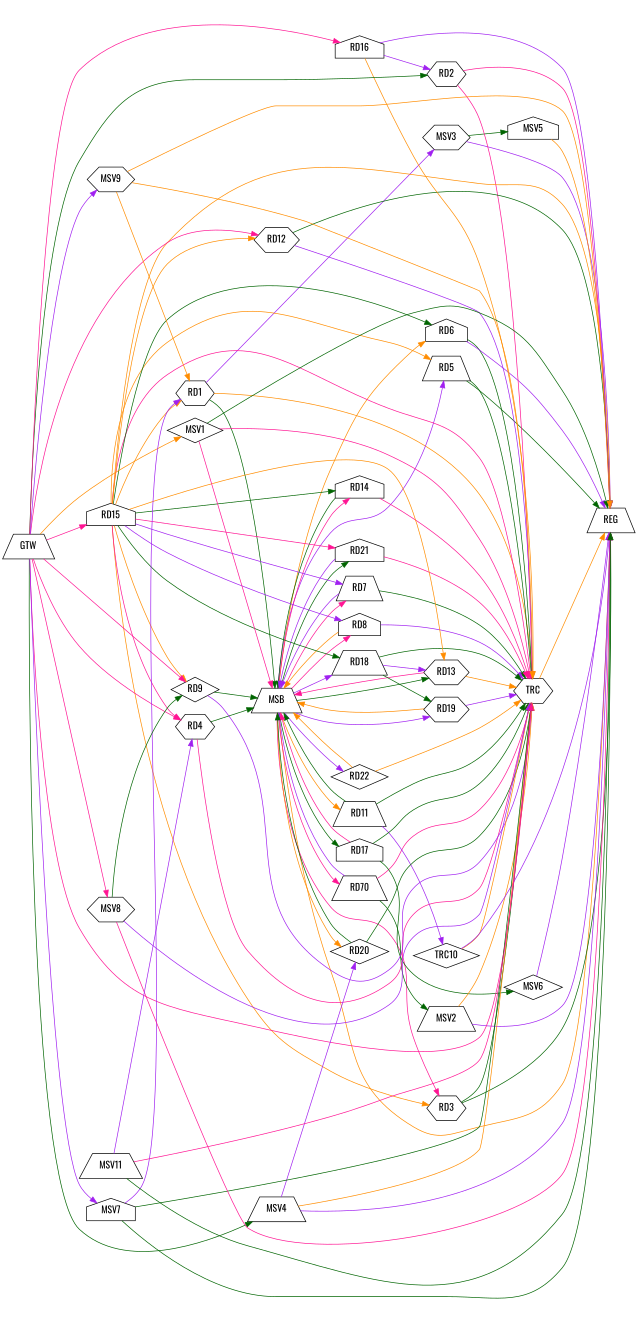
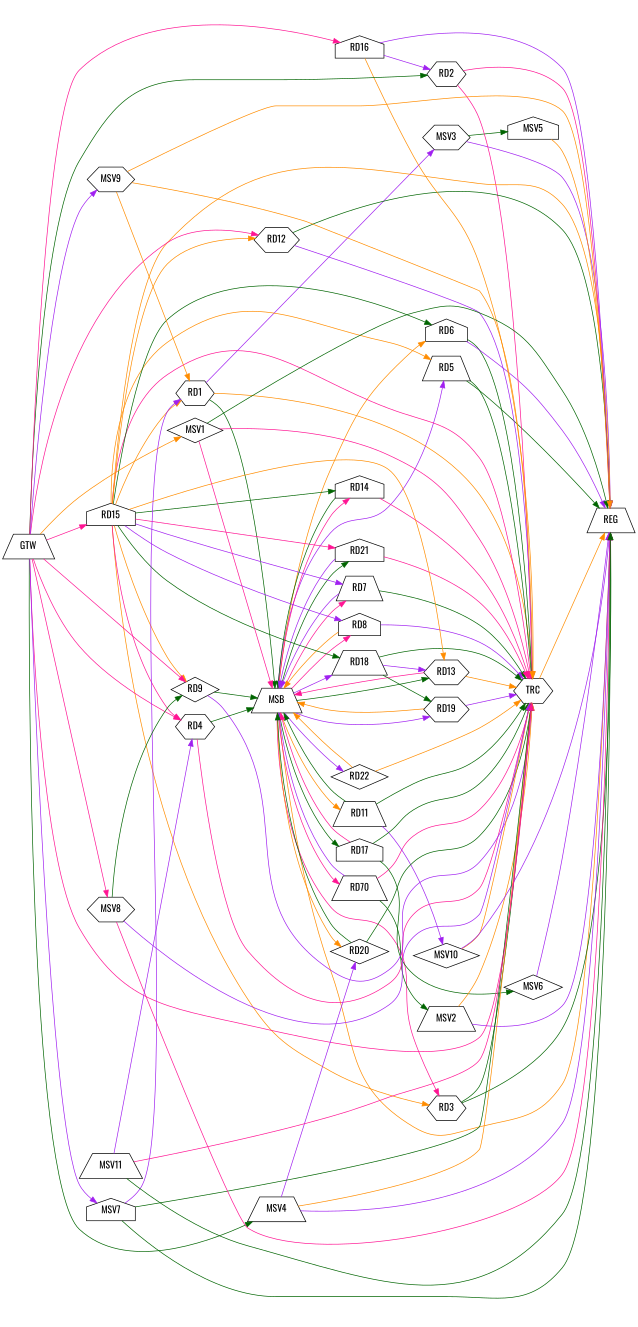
node "TRC10": label "TRC10" -> "MSV10"
